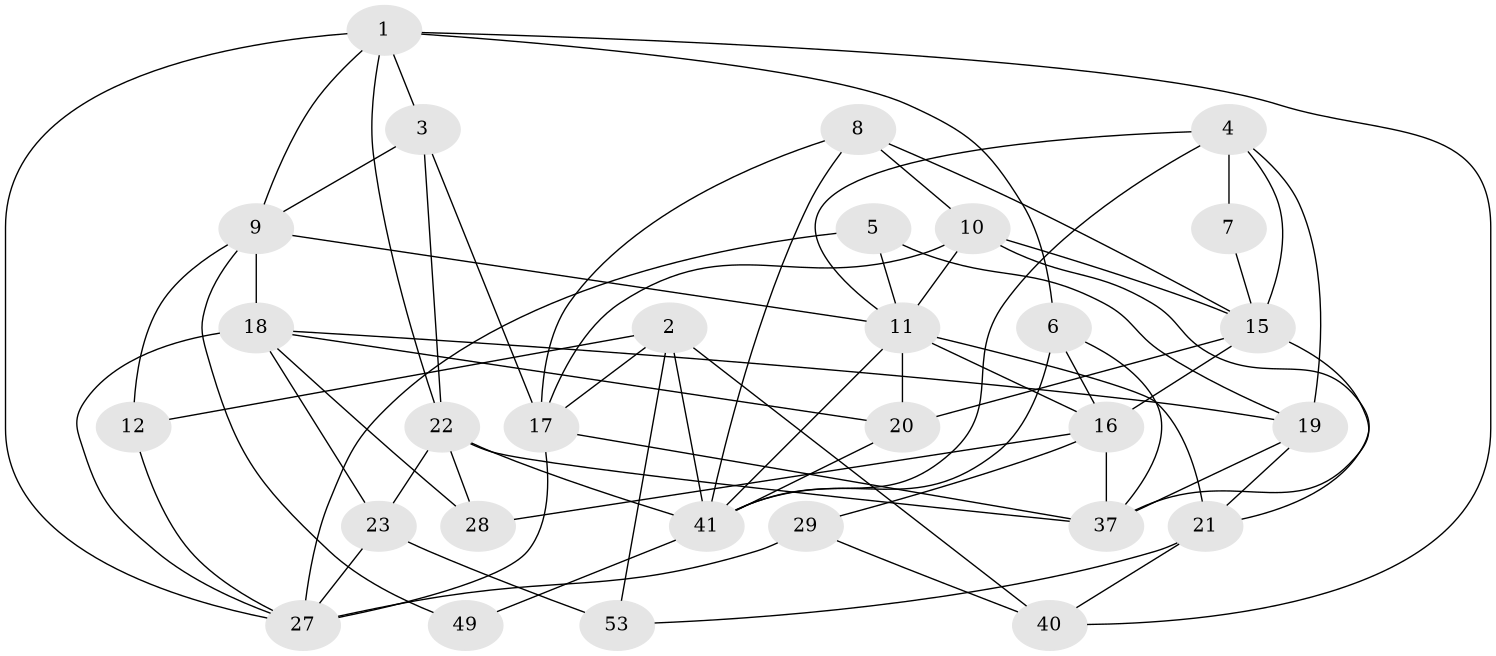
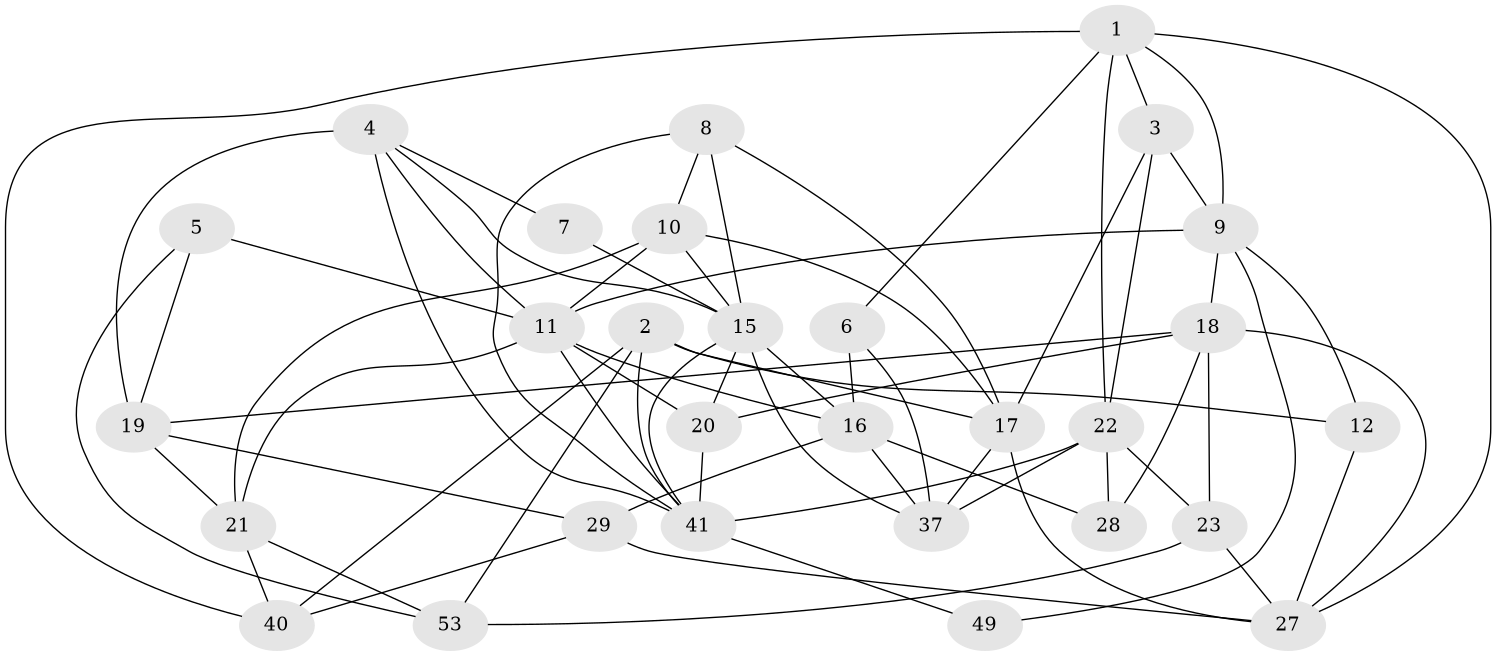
edge "5" -- "27": now "5" -- "53"
edge "6" -- "41": now "15" -- "41"
edge "19" -- "37": now "19" -- "29"
